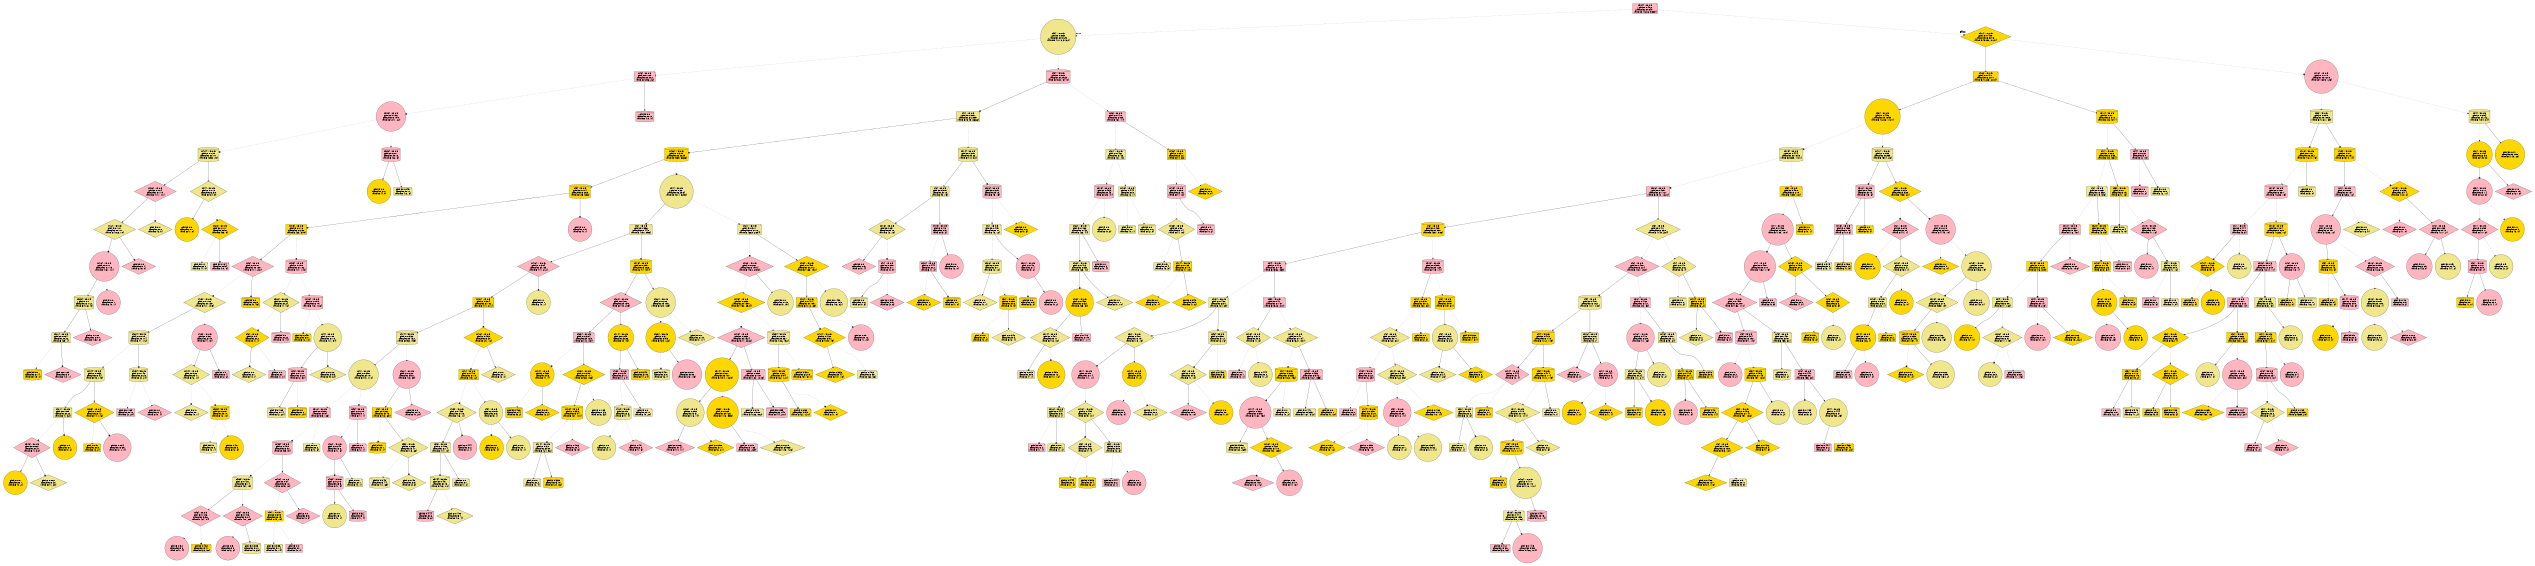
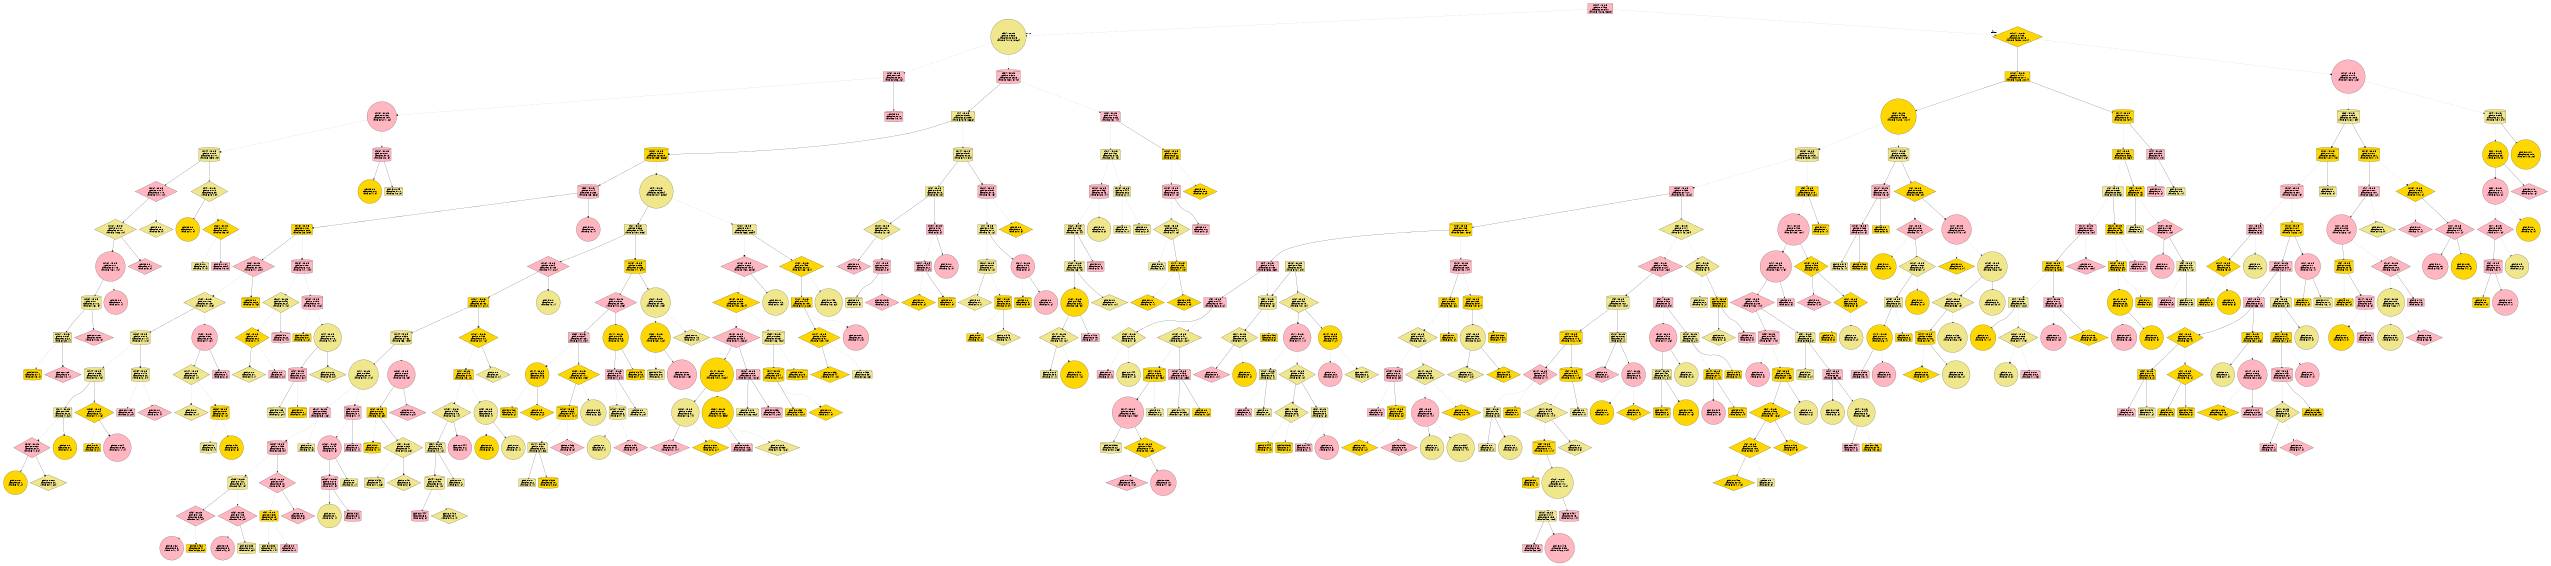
node "X[5] <= 0.5 gini = 0.114 samples = 265 value = [25, 386]": fillcolor gold -> lightpink
node "gini = 0.051 samples = 48 value = [74, 2]": fillcolor khaki -> gold
edge "X[4] <= 0.5 gini = 0.416 samples = 768 value = [352, 839]" -> "X[13] <= 0.5 gini = 0.496 samples = 31 value = [24, 29]": now "X[4] <= 0.5 gini = 0.416 samples = 768 value = [352, 839]" -> "X[3] <= 0.5 gini = 0.397 samples = 12 value = [6, 16]"
edge "X[23] <= 0.5 gini = 0.324 samples = 123 value = [40, 157]" -> "X[15] <= 0.5 gini = 0.292 samples = 117 value = [33, 153]": arrowhead tee -> normal
